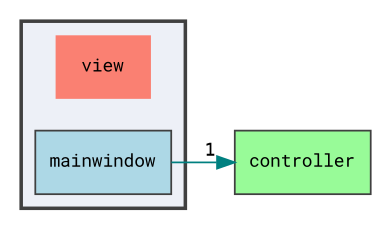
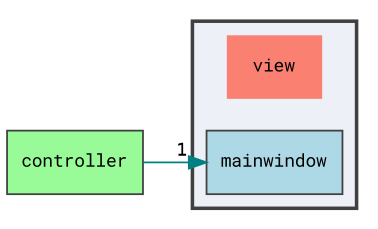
edge "mainwindow" -> "controller": reversed
